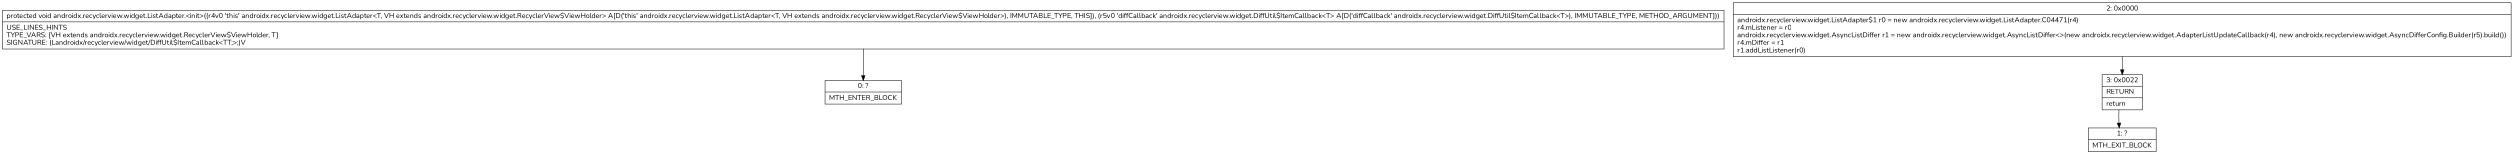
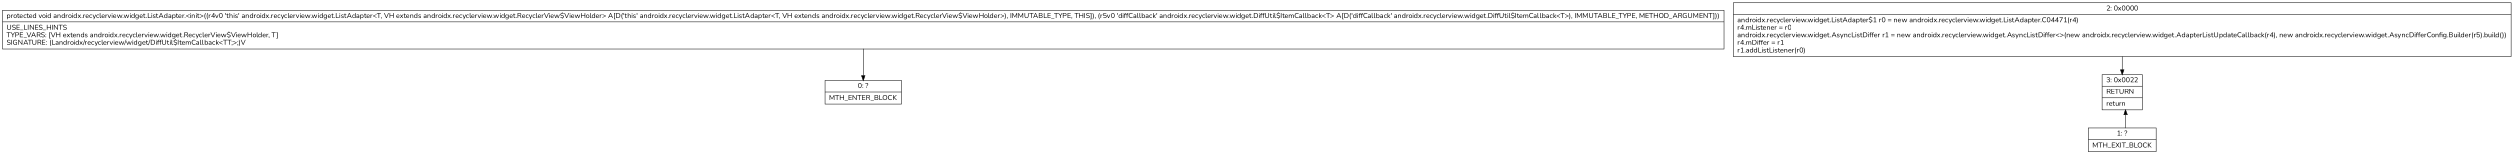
edge "3: 0x0022" -> "1: ?": reversed
